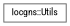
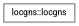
node "Iocgns::Utils": label "Iocgns::Utils" -> "Iocgns::Iocgns"
